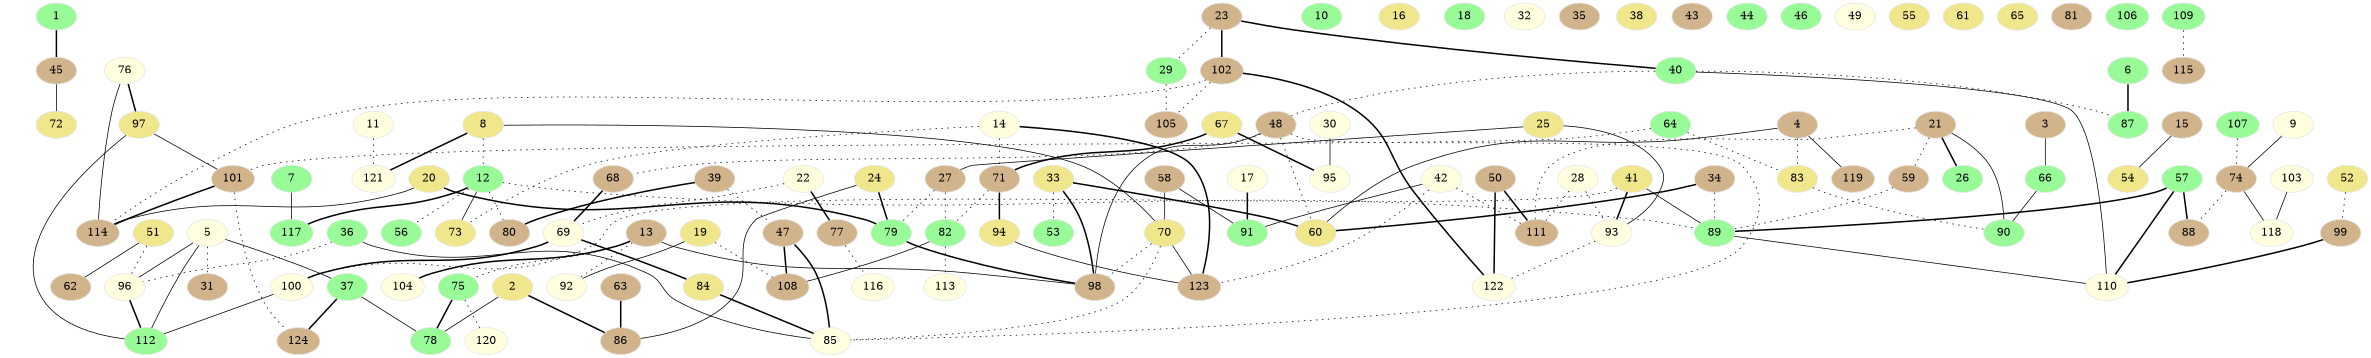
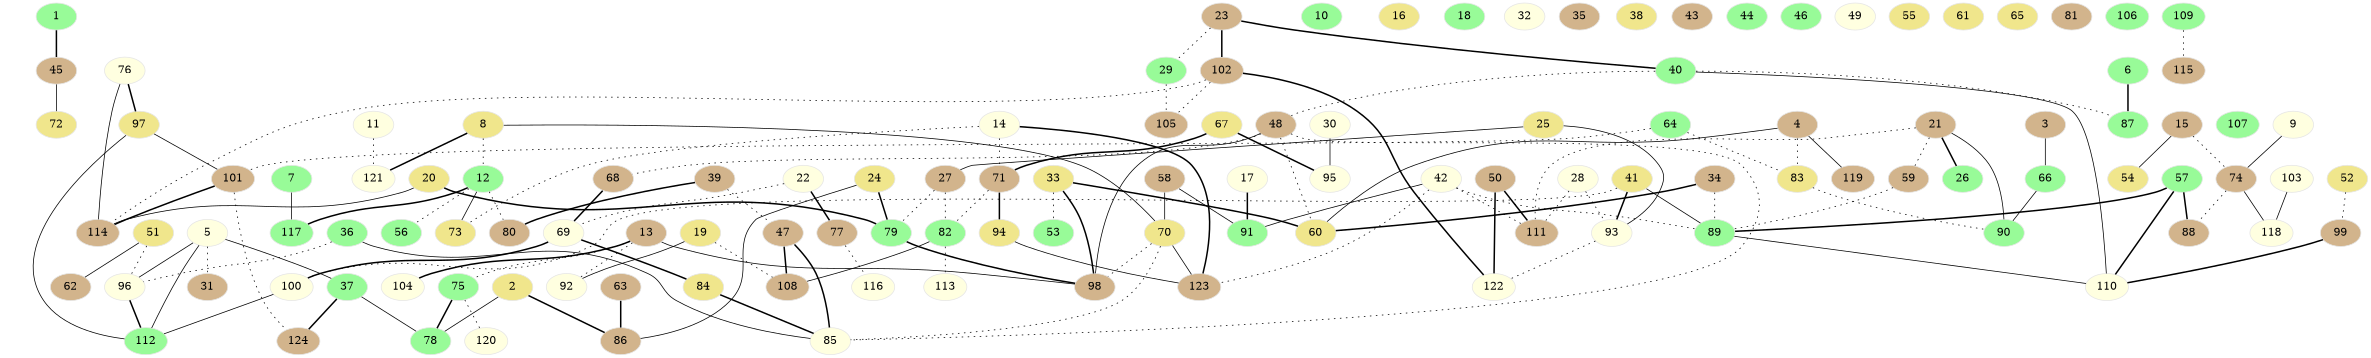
edge "107" -- "74": now "15" -- "74"
edge "12" -- "89": now "42" -- "89"
